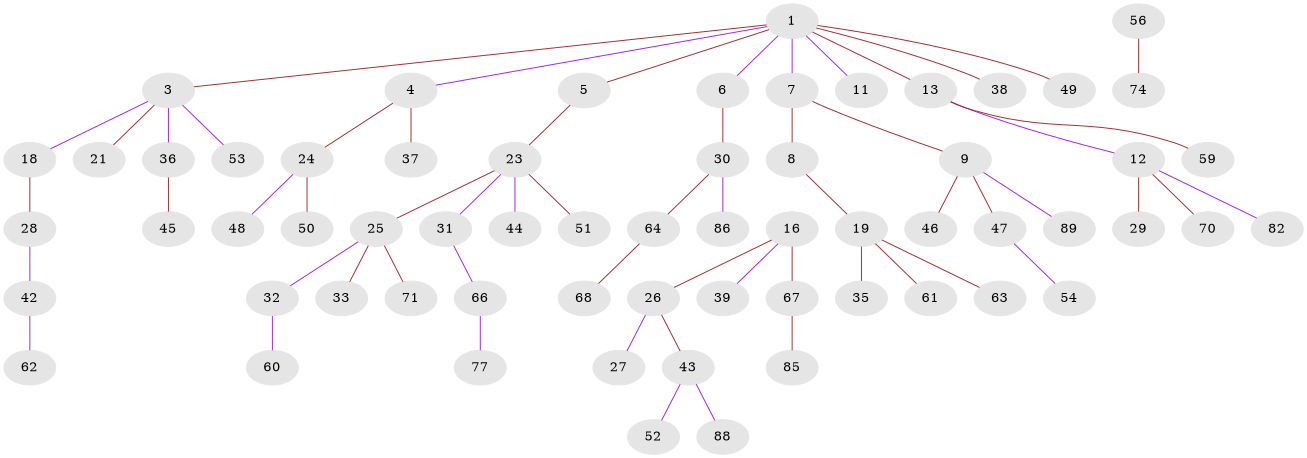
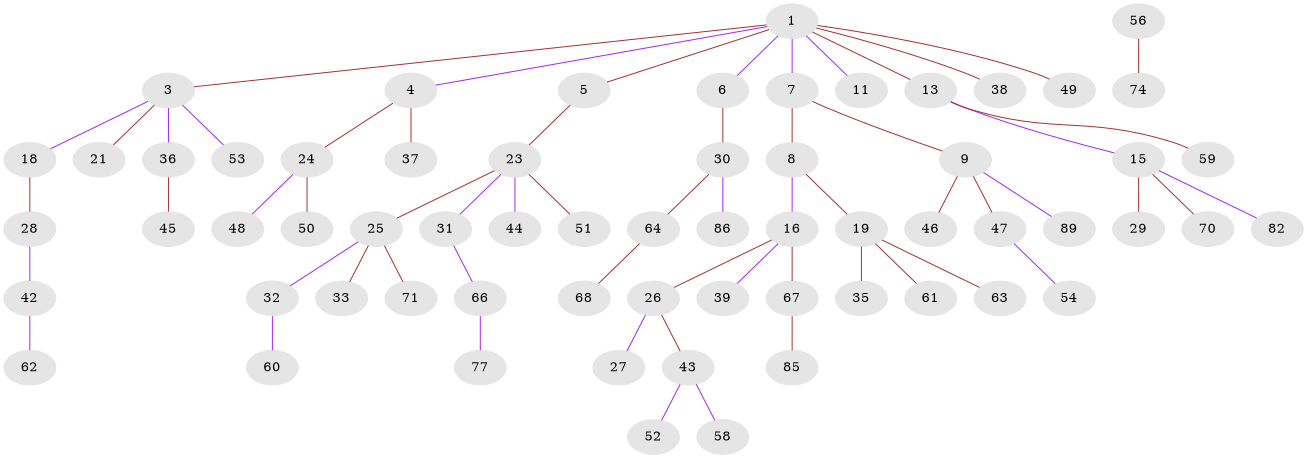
node "12": label "12" -> "15"
edge "8" -- "16": added
node "88": label "88" -> "58"
